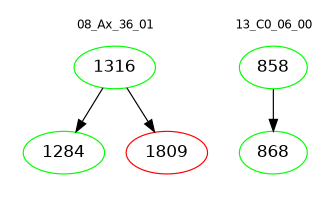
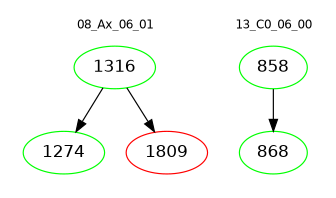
cluster "08_Ax_36_01": label "08_Ax_36_01" -> "08_Ax_06_01"
node "1284": label "1284" -> "1274"
